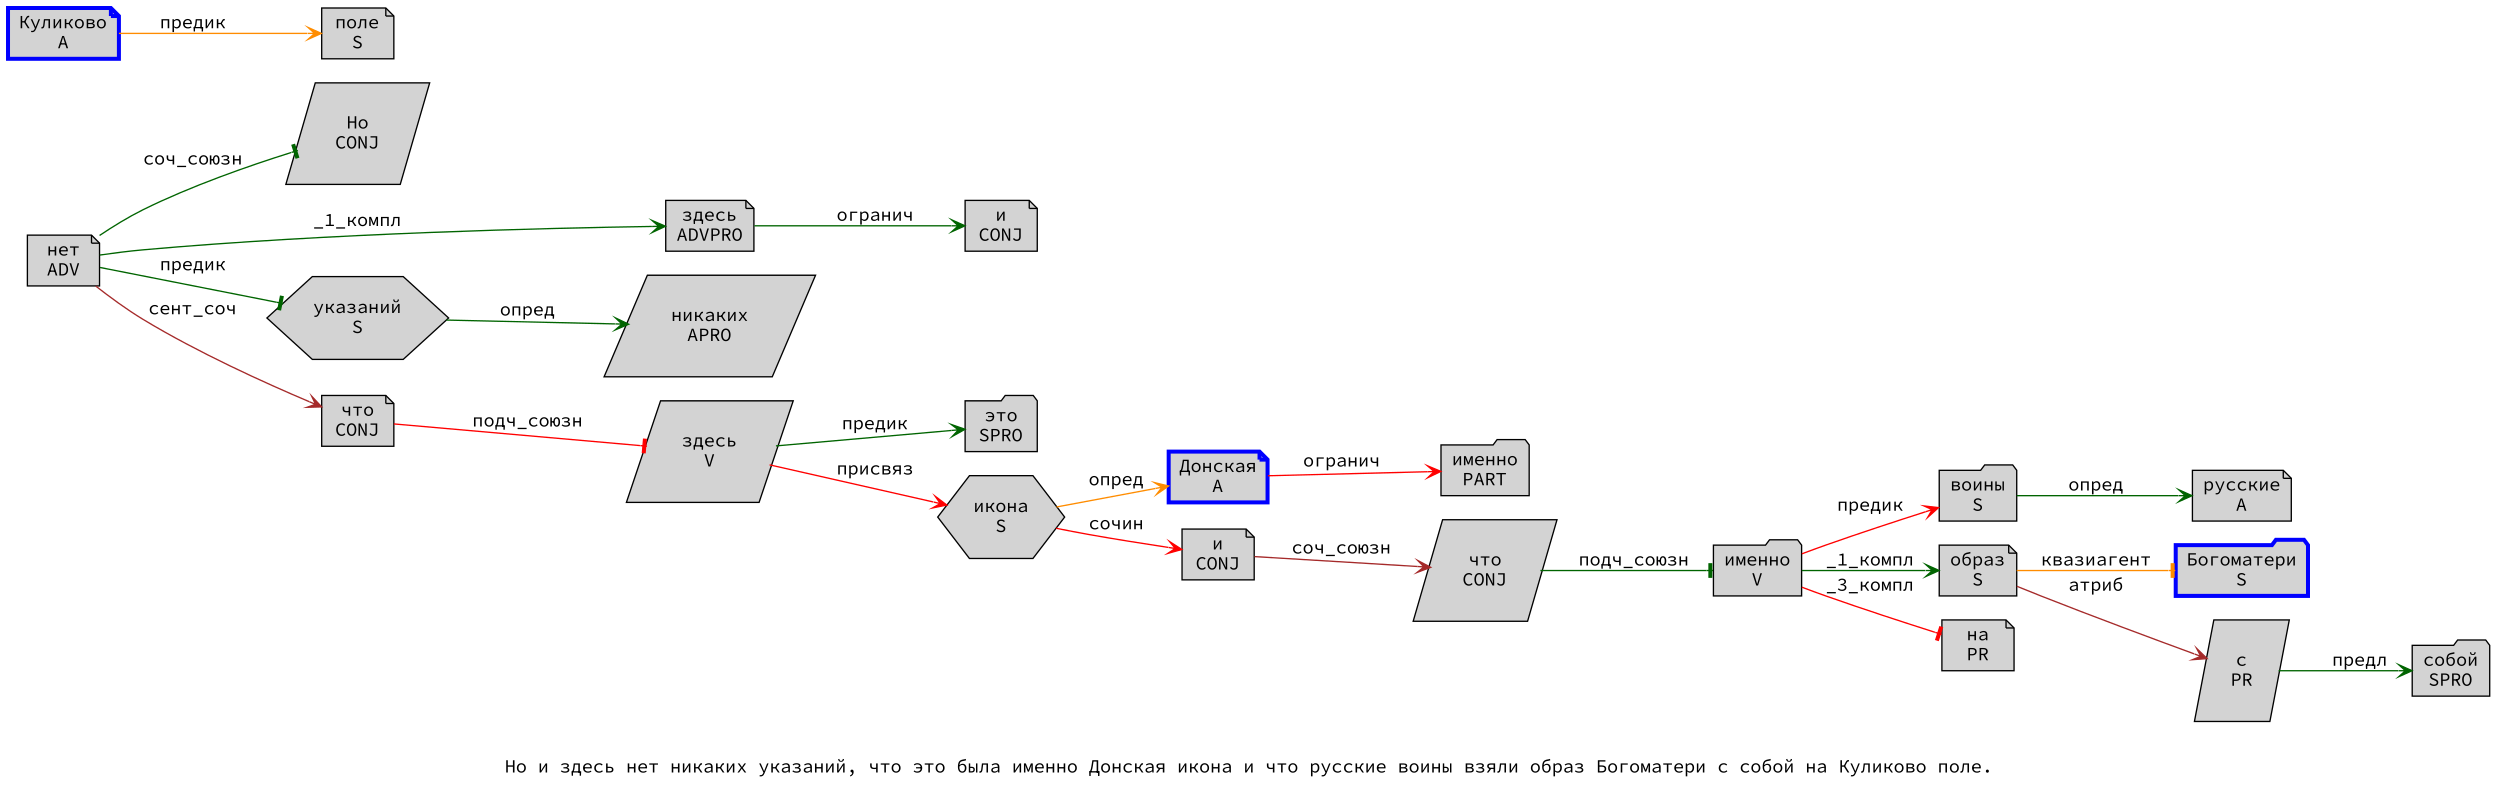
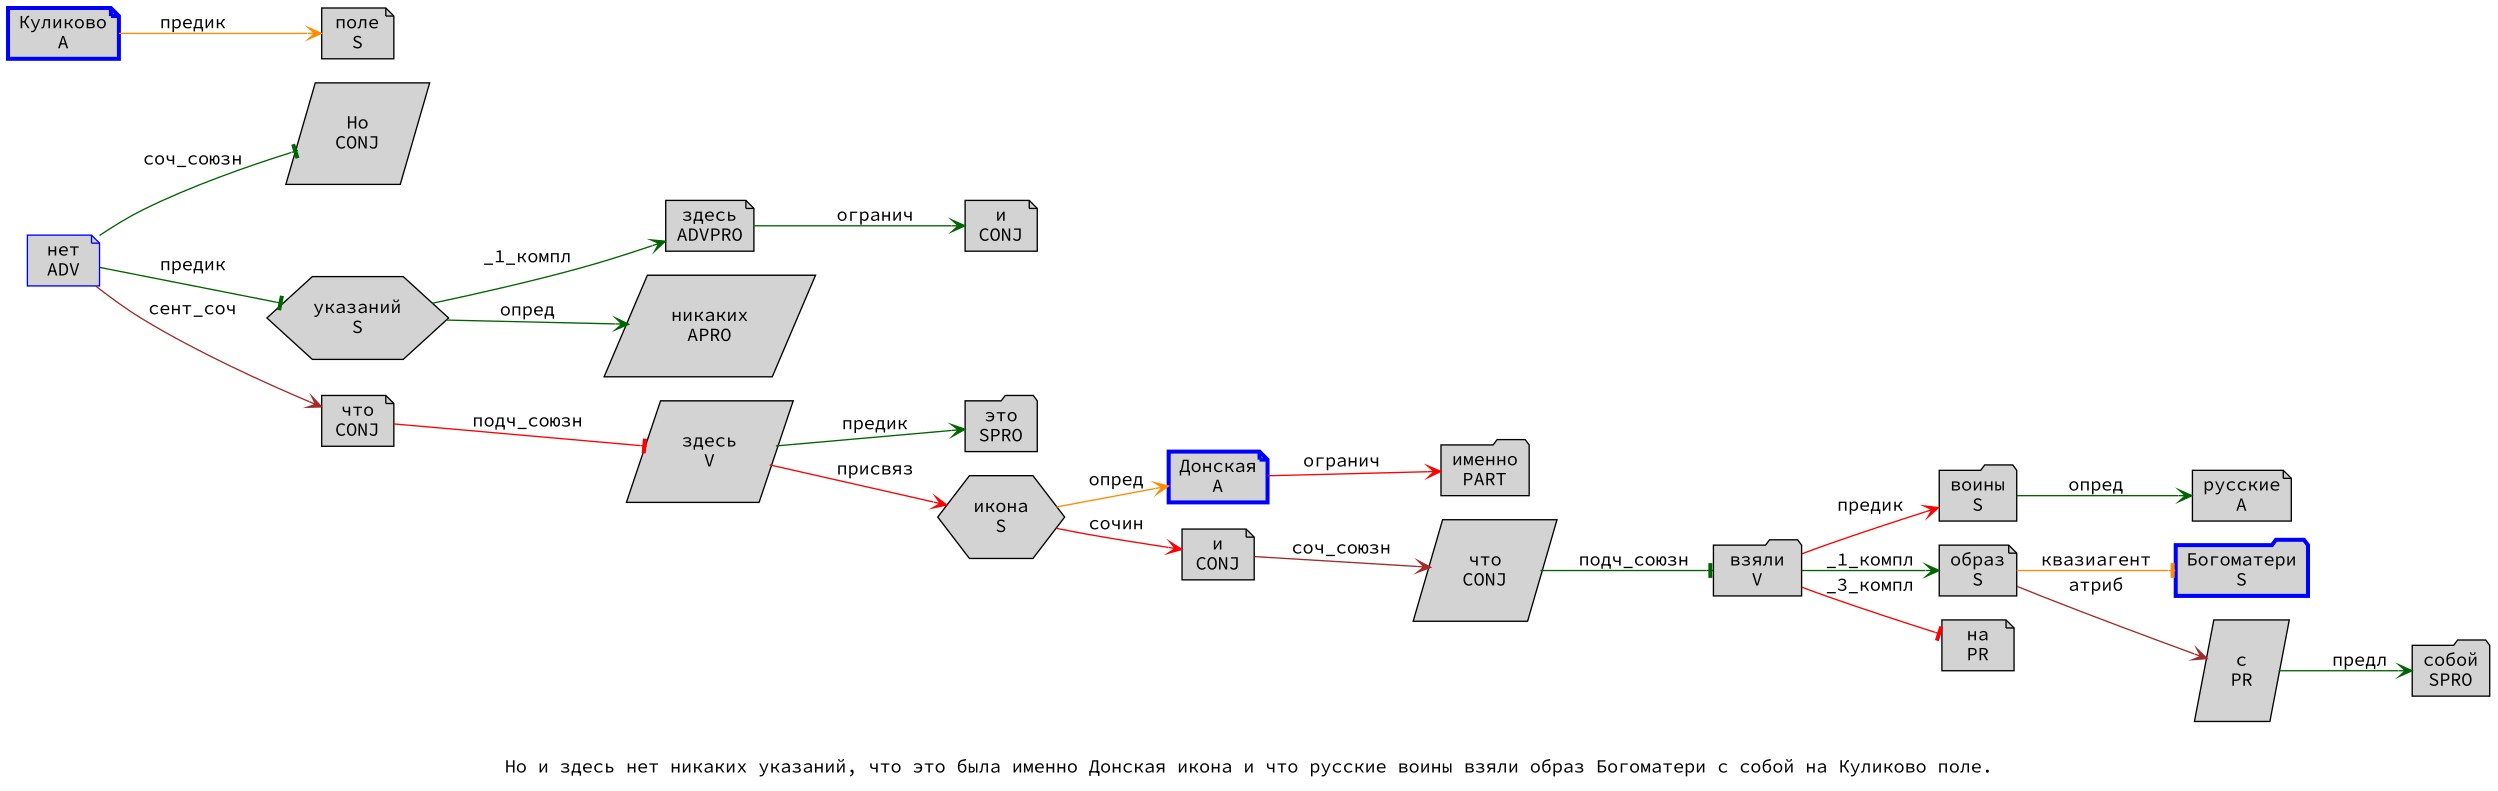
edge "нет ADV" -> "здесь ADVPRO": now "указаний S" -> "здесь ADVPRO"
node "нет ADV": color black -> blue
node "именно V": label "именно V" -> "взяли V"
